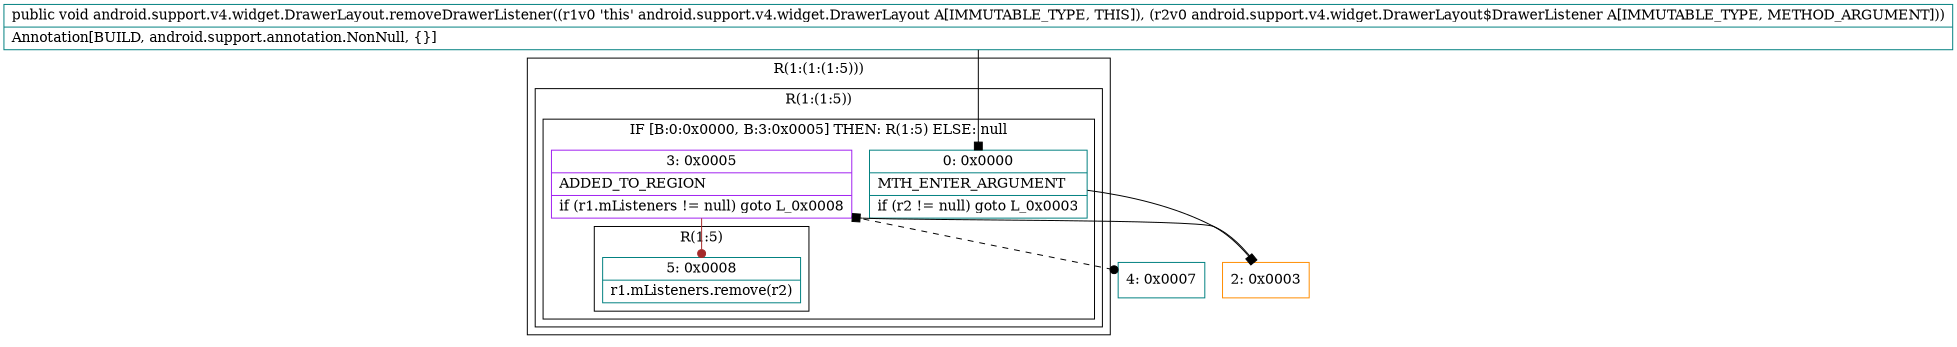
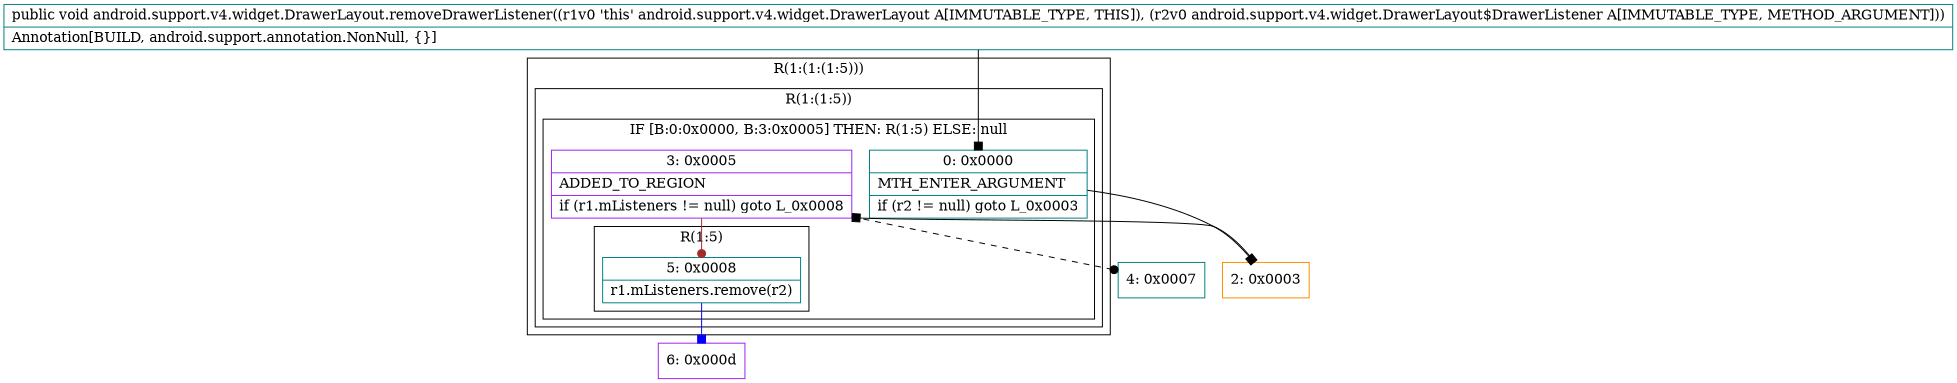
node "6: 0x000d": added
